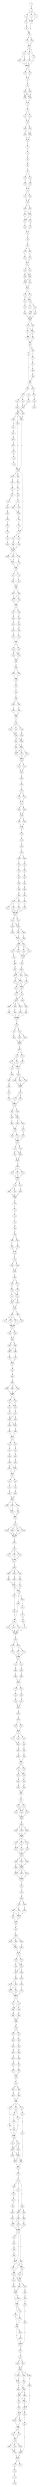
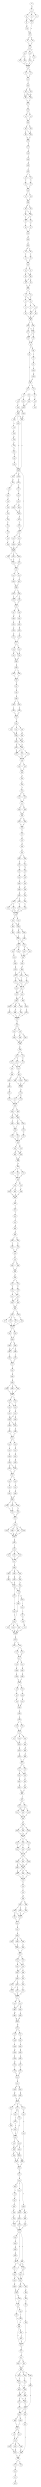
node "S474": removed
